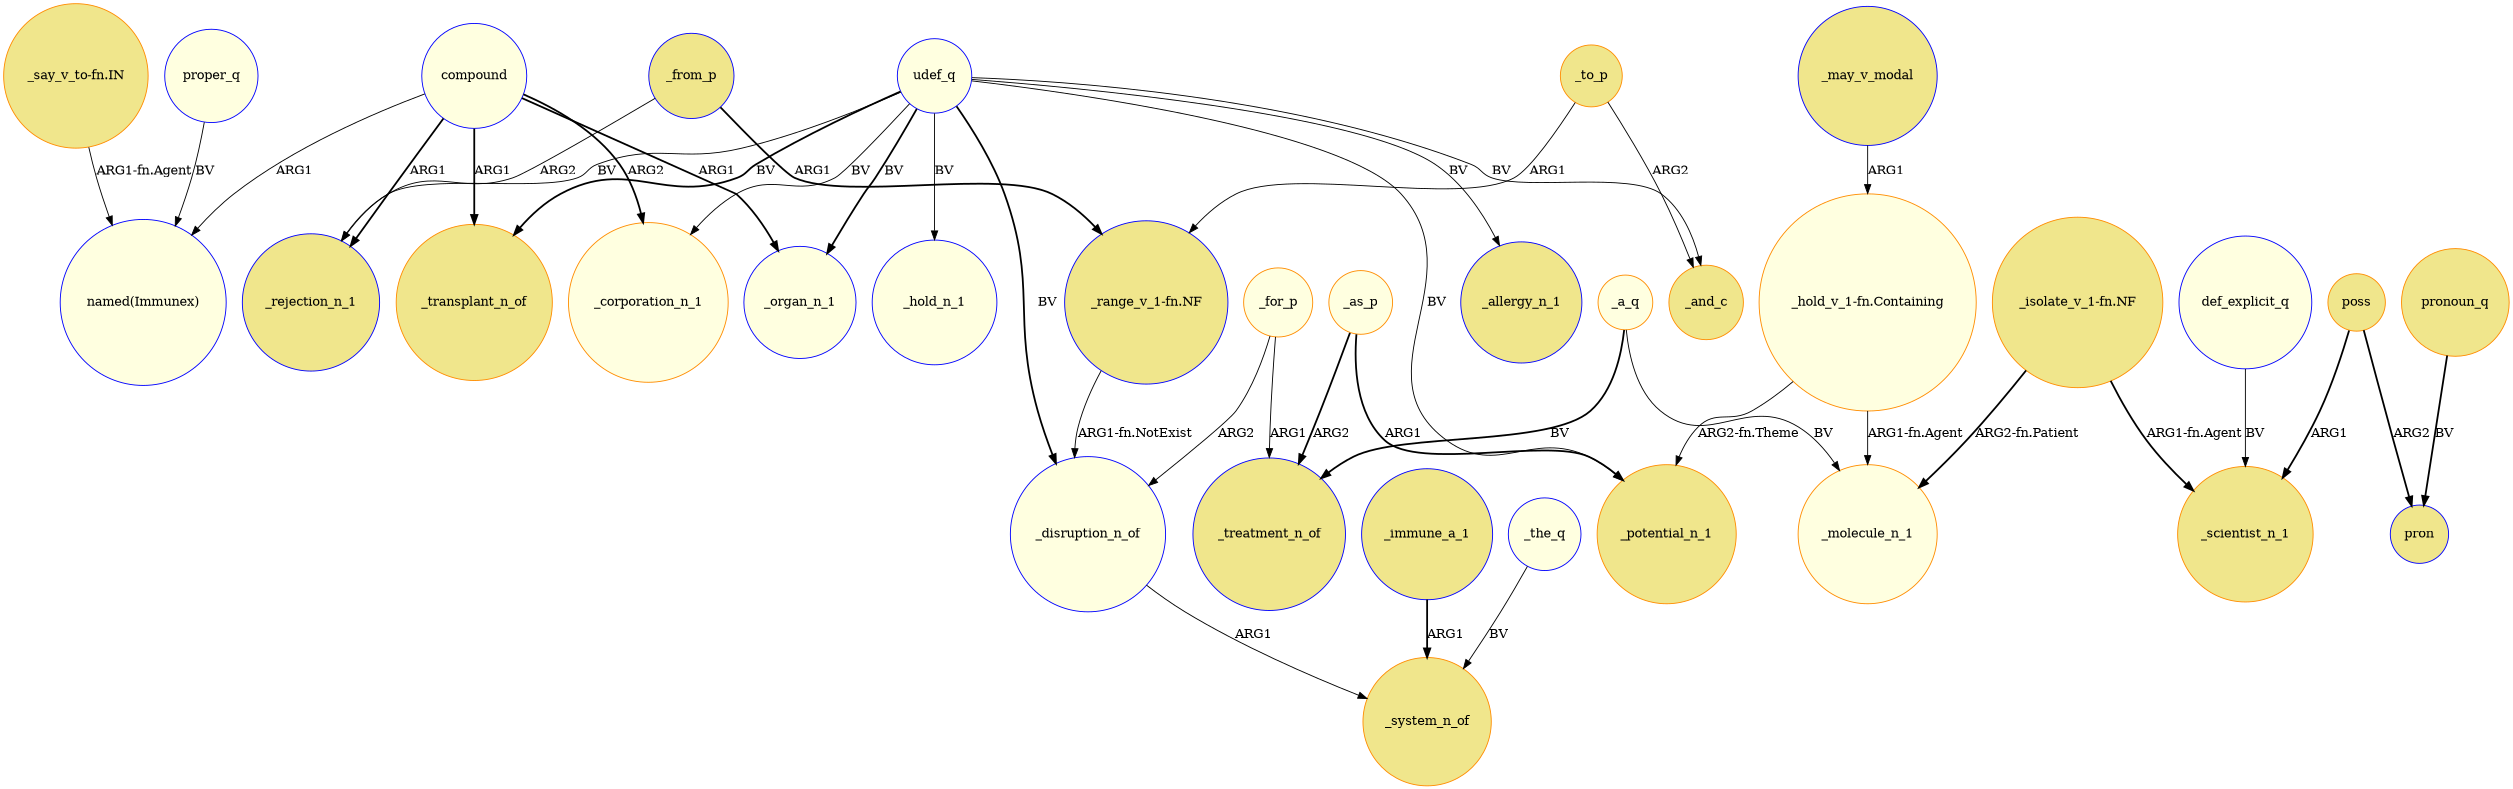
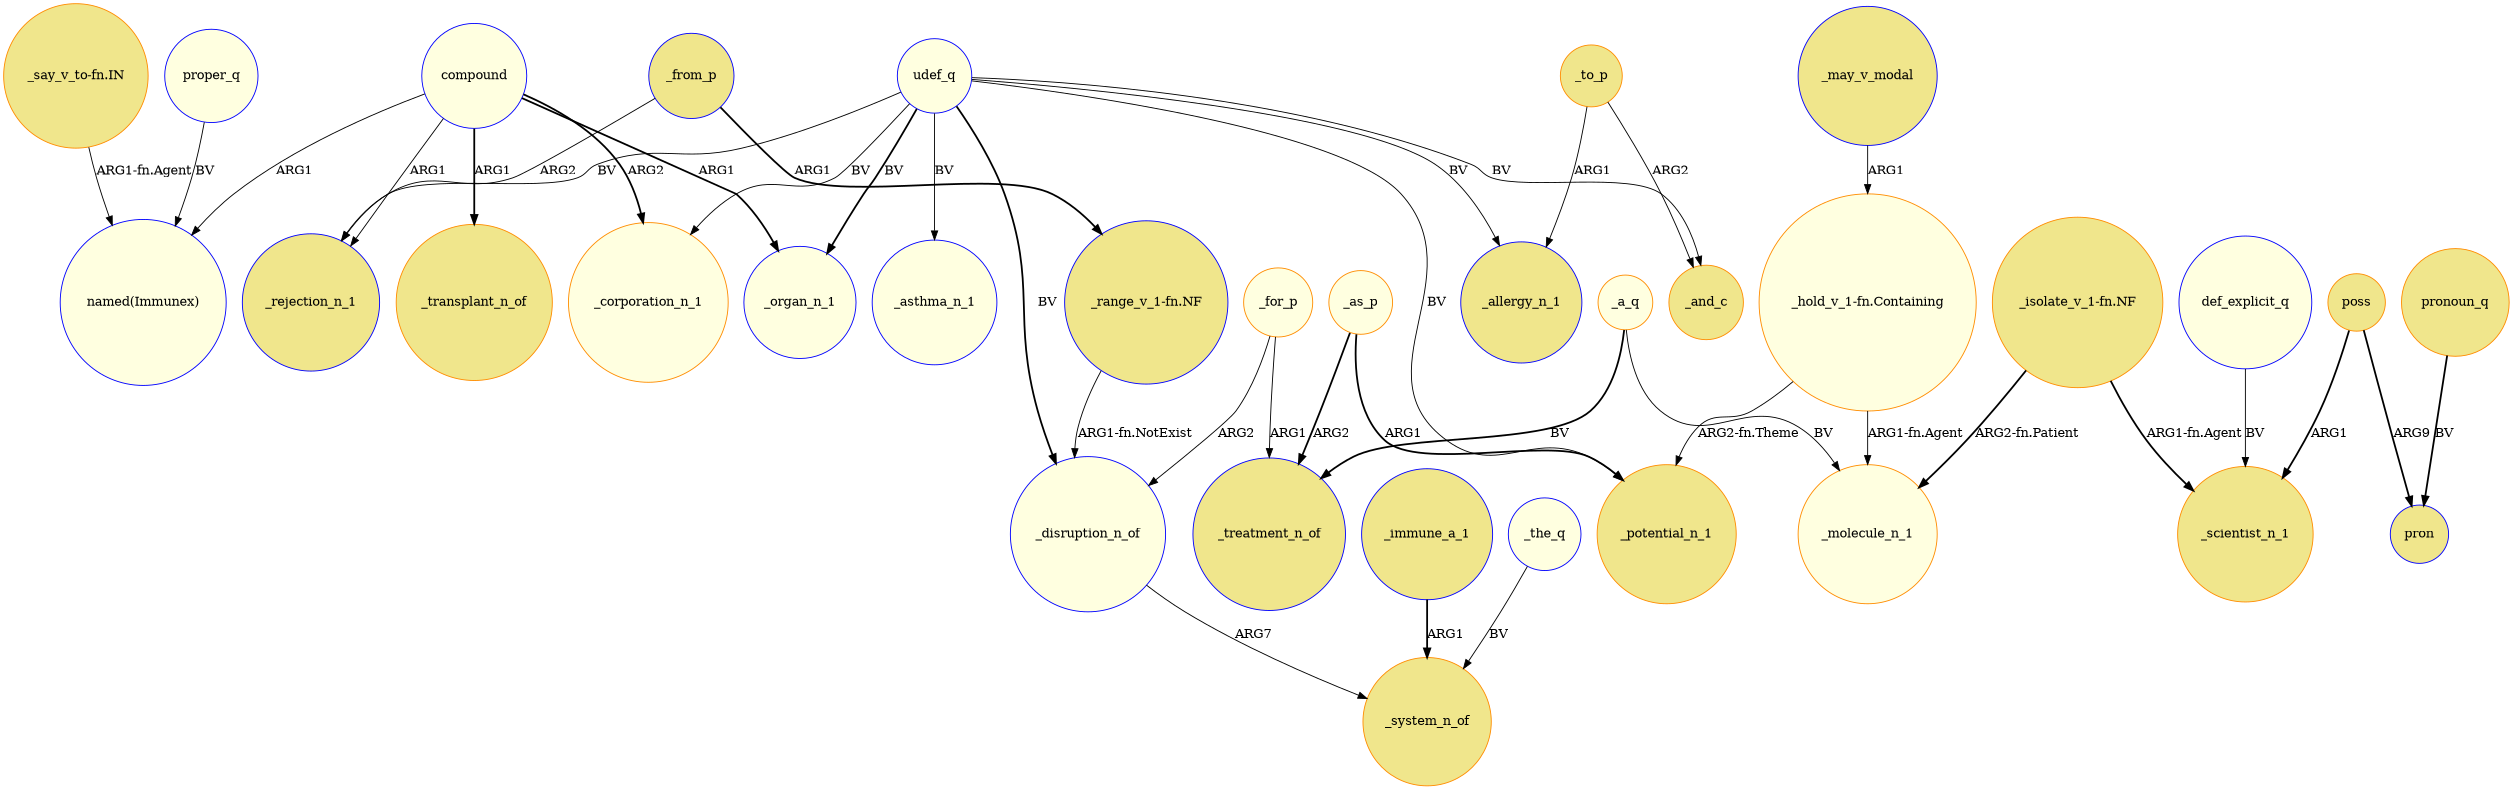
edge "compound" -> "_rejection_n_1": style bold -> solid
edge "udef_q" -> "_transplant_n_of": removed, label "BV"
edge "_to_p" -> "_range_v_1-fn.NF": now "_to_p" -> "_allergy_n_1"
node "_hold_n_1": label "_hold_n_1" -> "_asthma_n_1"
edge "poss" -> "pron": label "ARG2" -> "ARG9"
edge "_disruption_n_of" -> "_system_n_of": label "ARG1" -> "ARG7"
